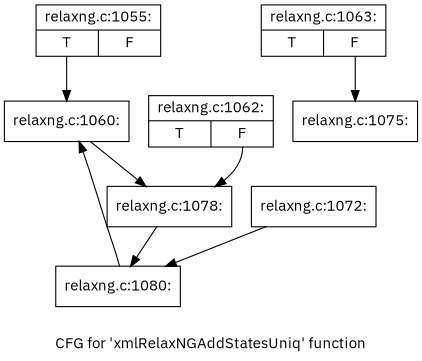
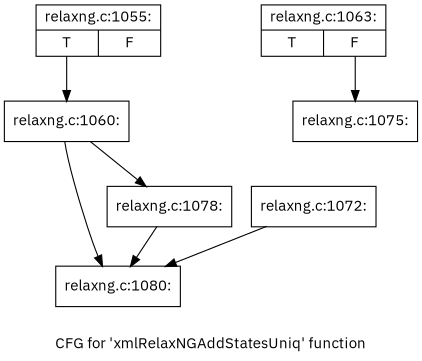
node "relaxng.c:1062:": removed
edge "relaxng.c:1080:" -> "relaxng.c:1060:": reversed
